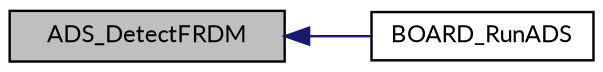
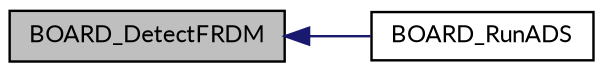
node "ADS_DetectFRDM": label "ADS_DetectFRDM" -> "BOARD_DetectFRDM"
